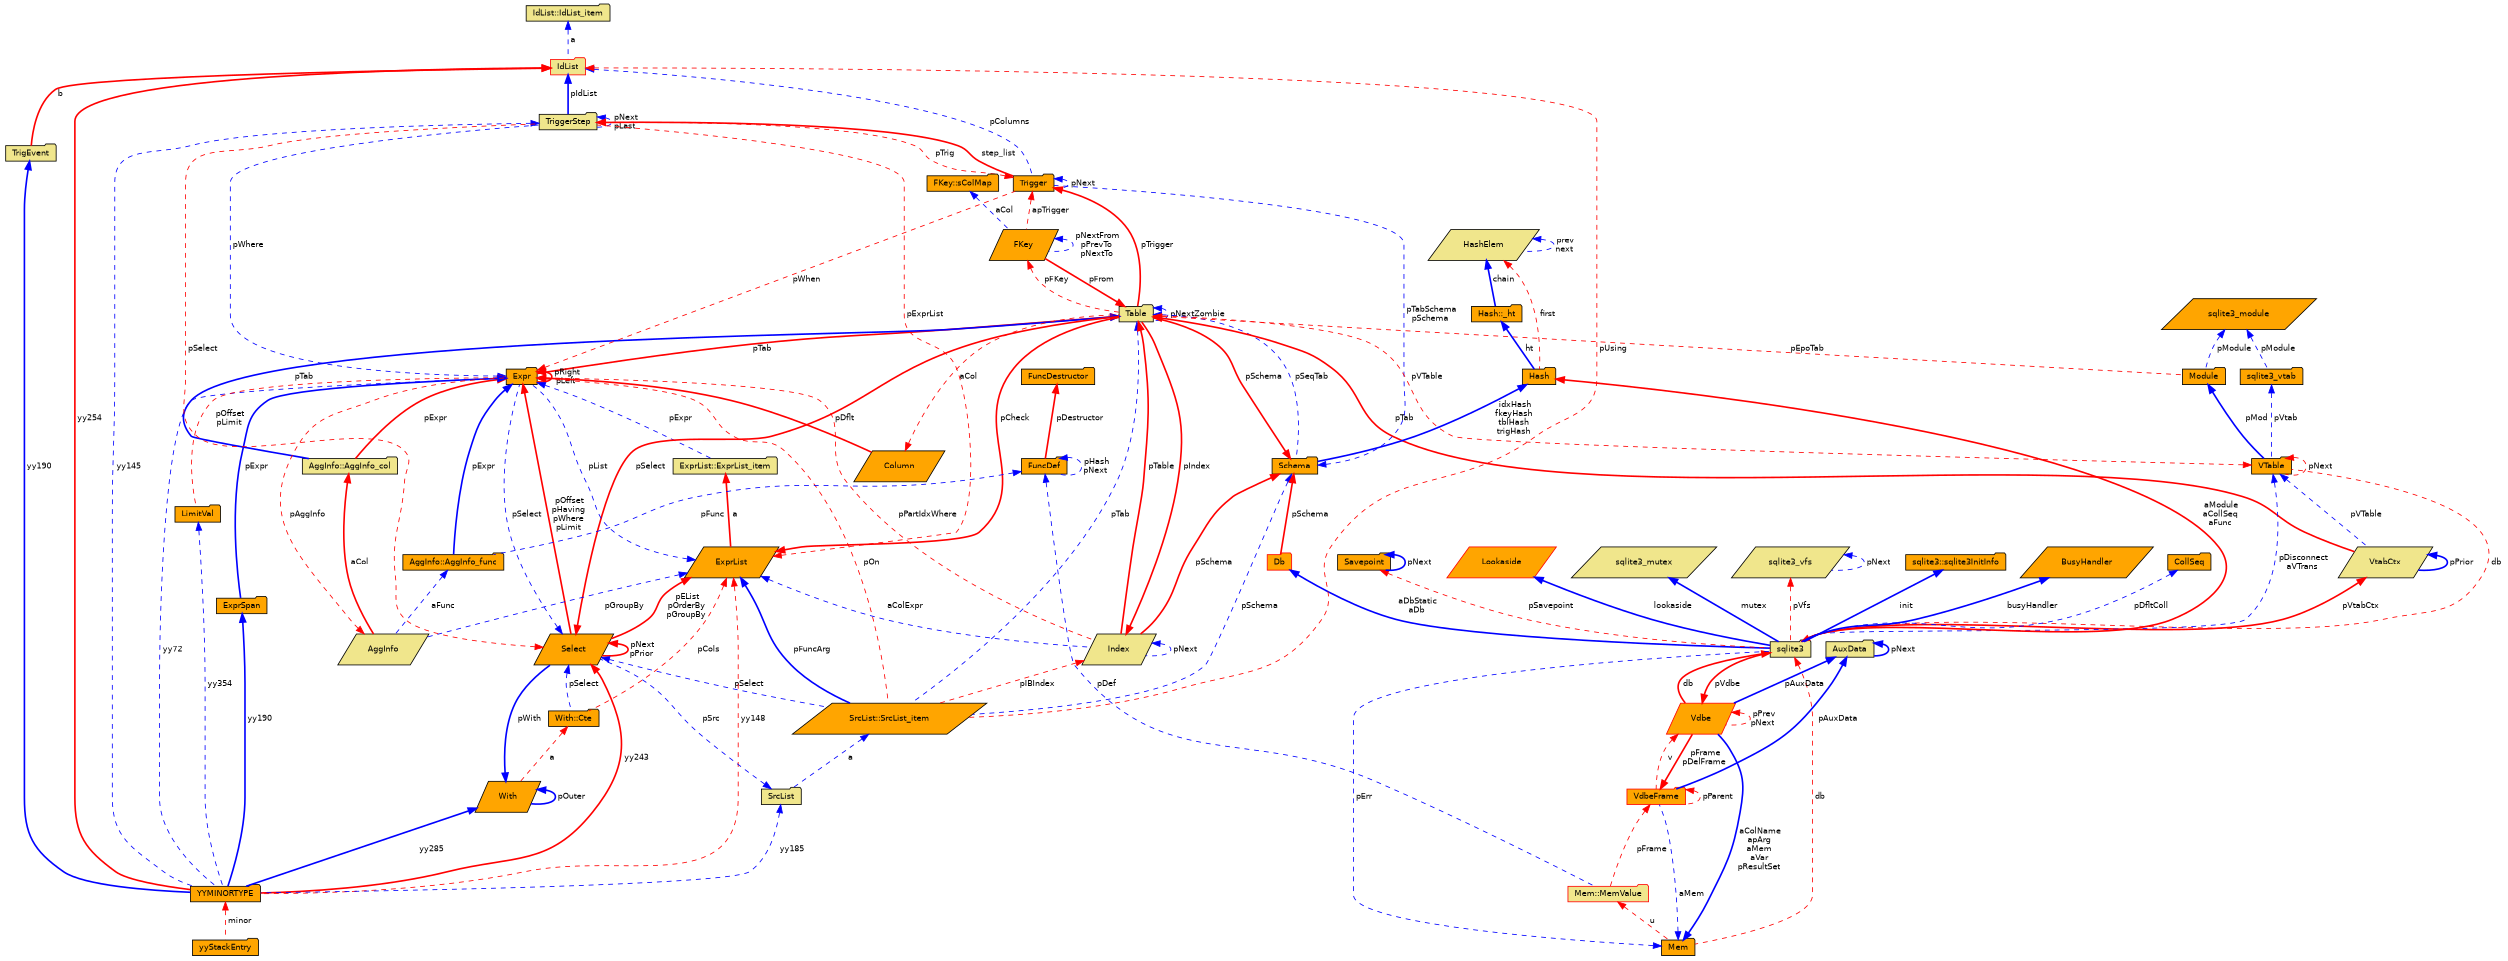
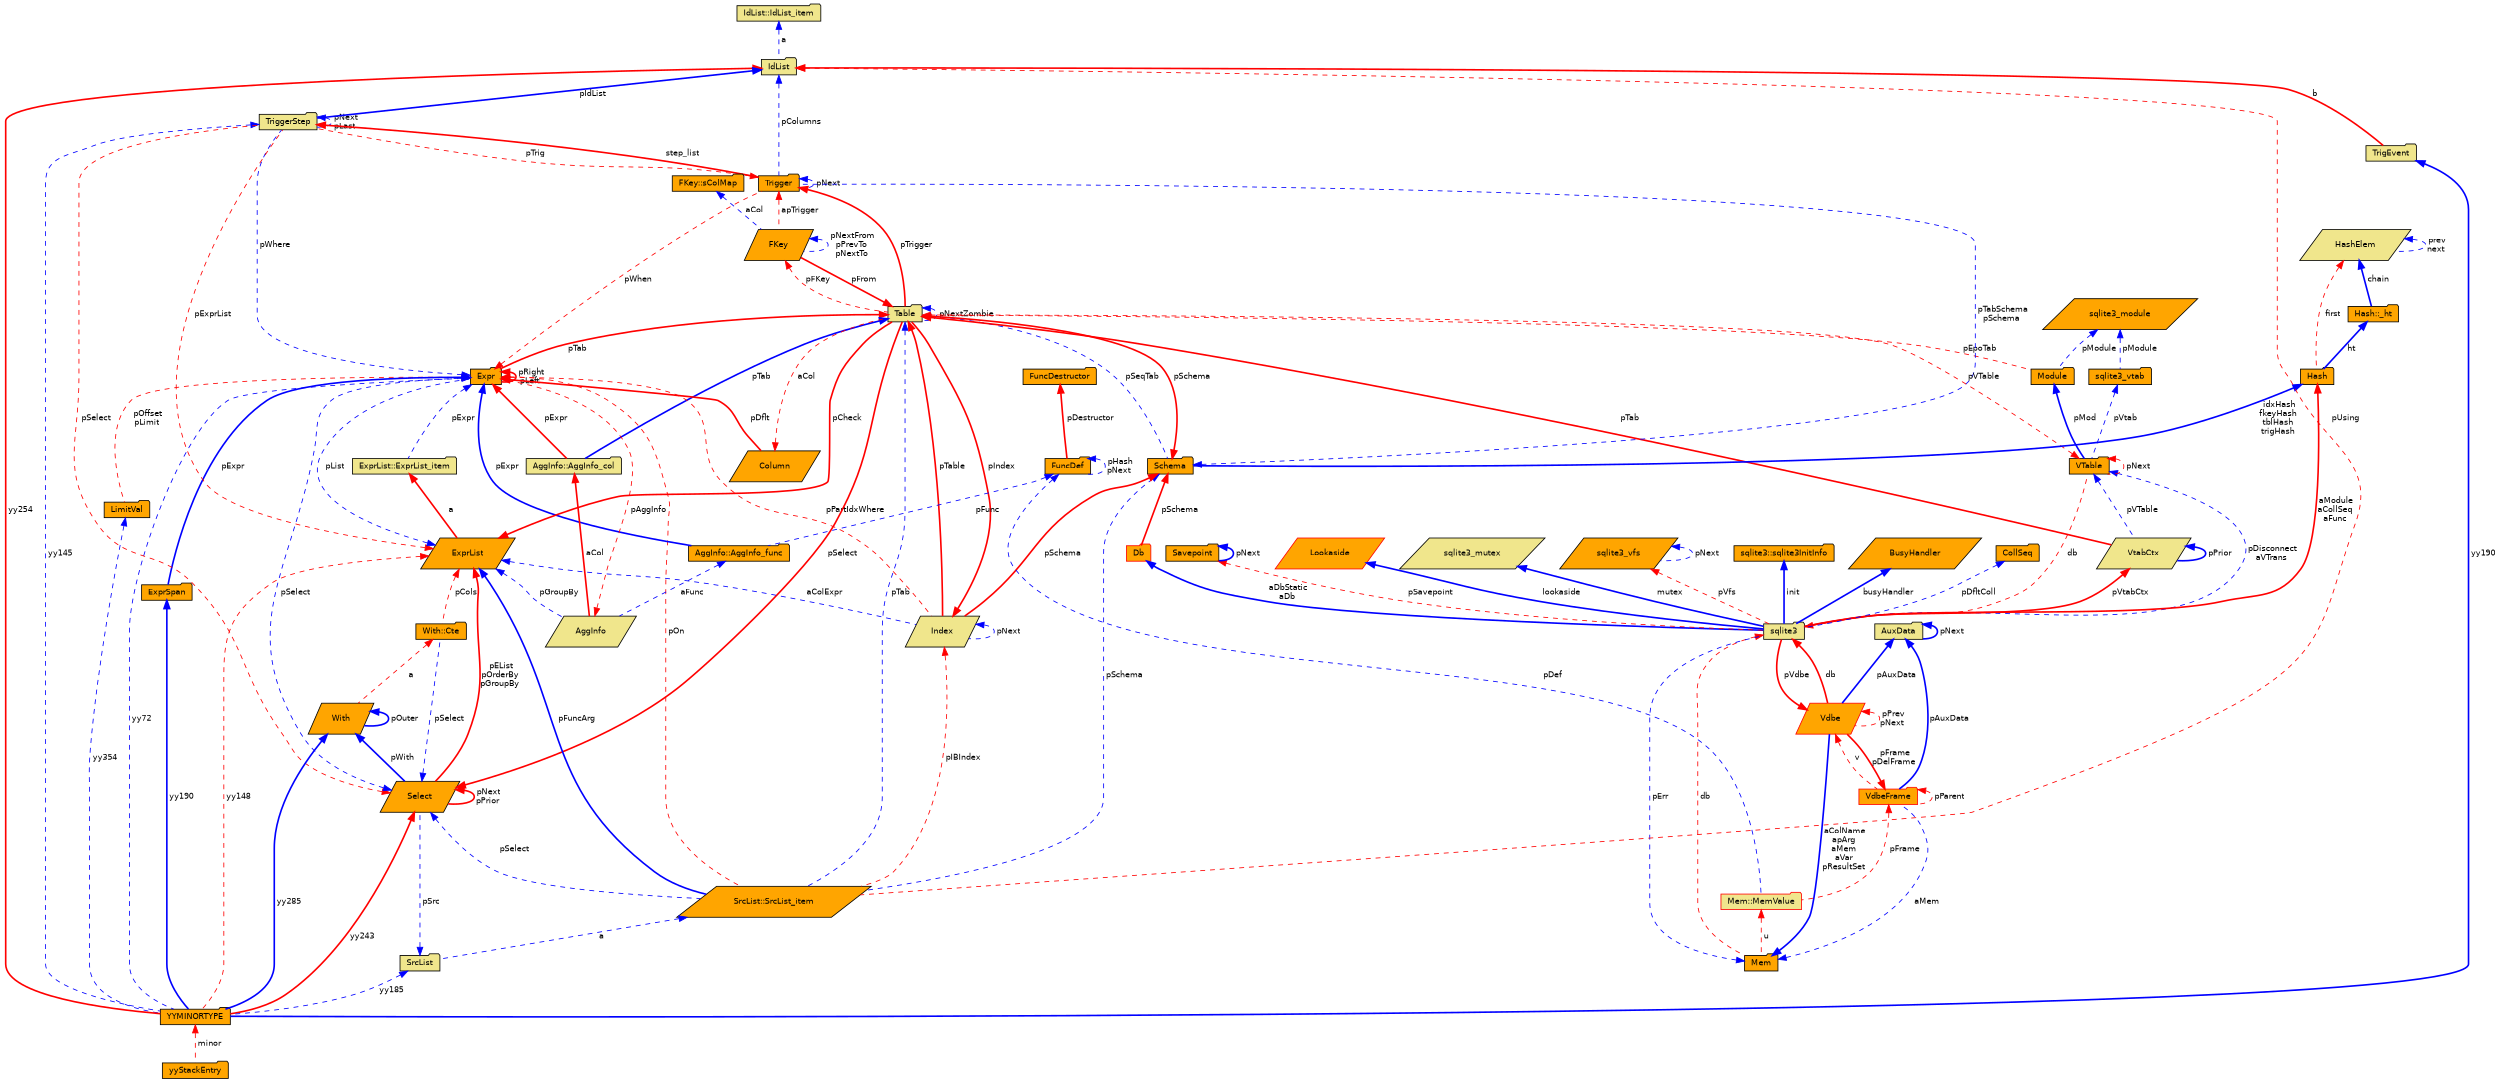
node "IdList": color red -> black
edge "Select" -> "Expr": removed, label "pOffset pHaving pWhere pLimit"
node "sqlite3_vfs": fillcolor khaki -> orange
